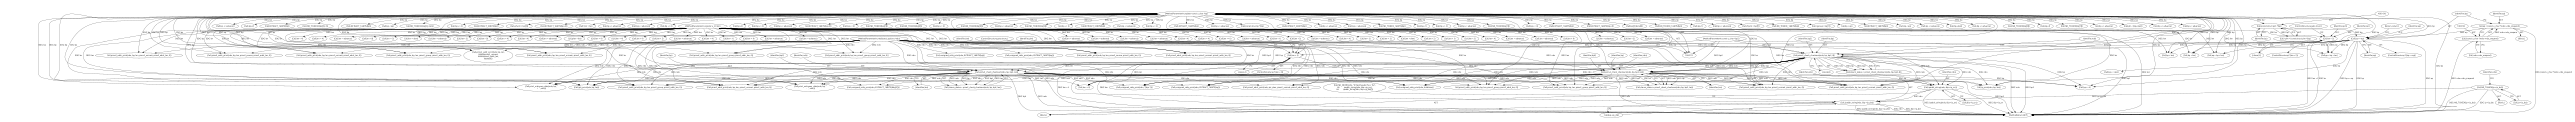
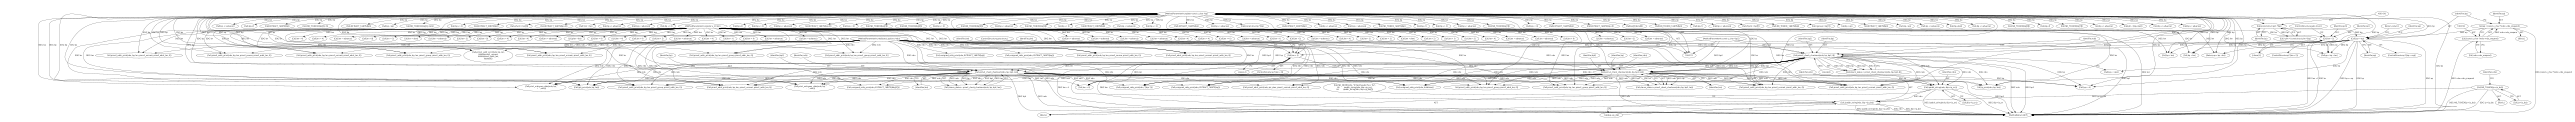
node "(Call,ep = bp + len)": label "(Call,ep = bp + len)" -> "(Return,ep = bp + len)"
edge "(Call,pimv2_check_checksum(ndo, bp, bp2, 8))" -> "(Literal,8)": now "(Call,pimv2_check_checksum(ndo, bp, bp2, 8))" -> "(Call,bp += olen)"
